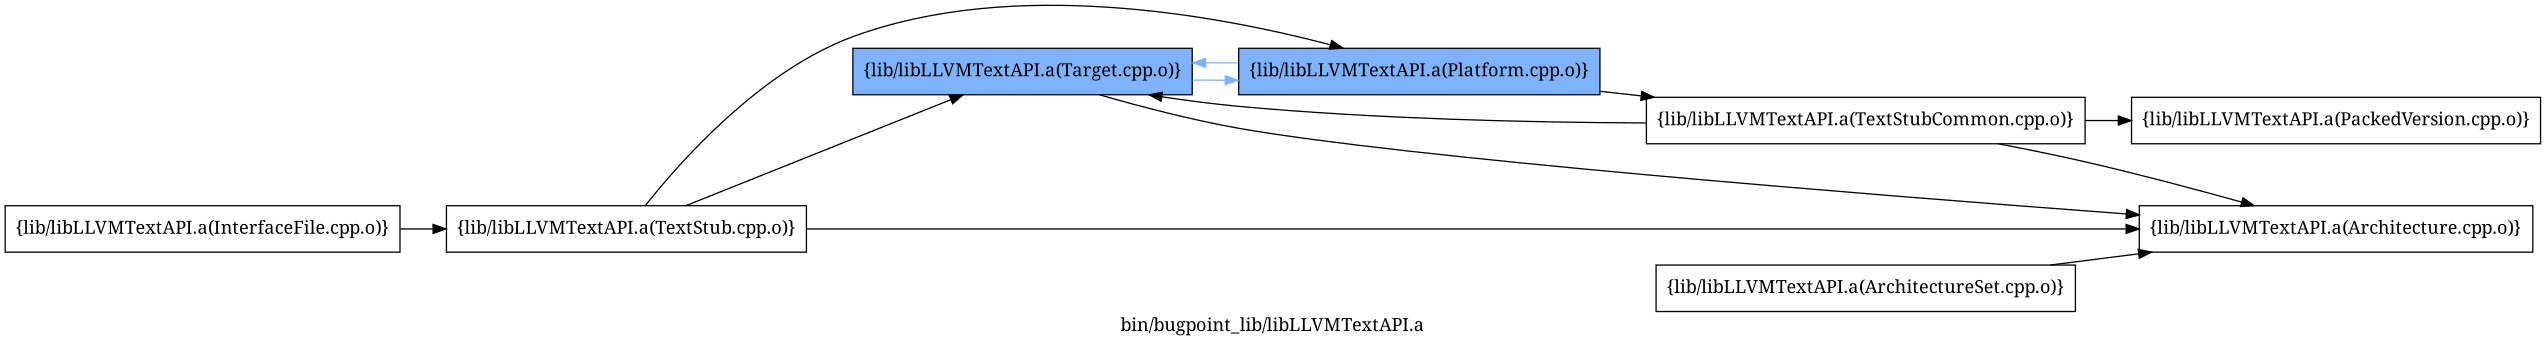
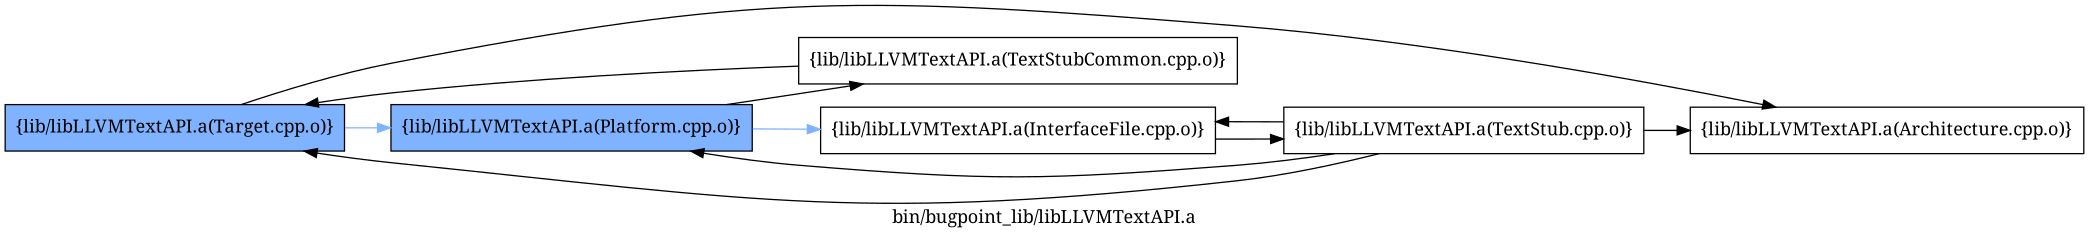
edge "{lib/libLLVMTextAPI.a(Platform.cpp.o)}" -> "{lib/libLLVMTextAPI.a(Target.cpp.o)}": now "{lib/libLLVMTextAPI.a(Platform.cpp.o)}" -> "{lib/libLLVMTextAPI.a(InterfaceFile.cpp.o)}"
node "{lib/libLLVMTextAPI.a(PackedVersion.cpp.o)}": removed
edge "{lib/libLLVMTextAPI.a(TextStub.cpp.o)}" -> "{lib/libLLVMTextAPI.a(InterfaceFile.cpp.o)}": added
edge "{lib/libLLVMTextAPI.a(TextStubCommon.cpp.o)}" -> "{lib/libLLVMTextAPI.a(Architecture.cpp.o)}": removed
node "{lib/libLLVMTextAPI.a(ArchitectureSet.cpp.o)}": removed
